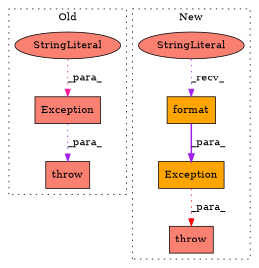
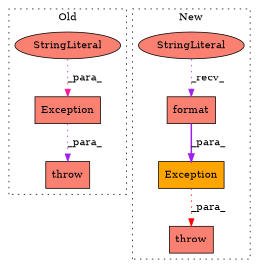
node "format": fillcolor orange -> salmon
